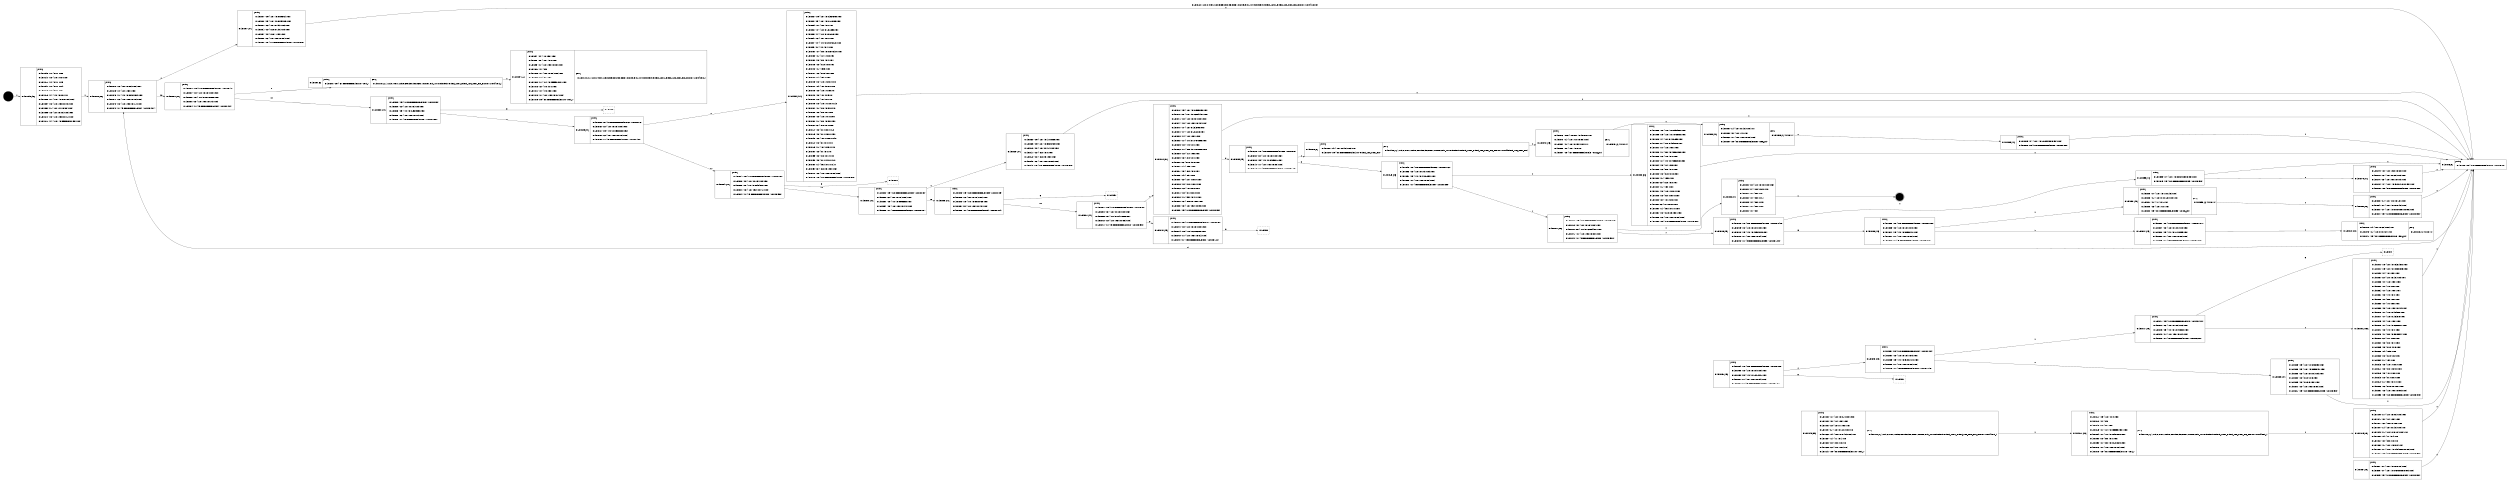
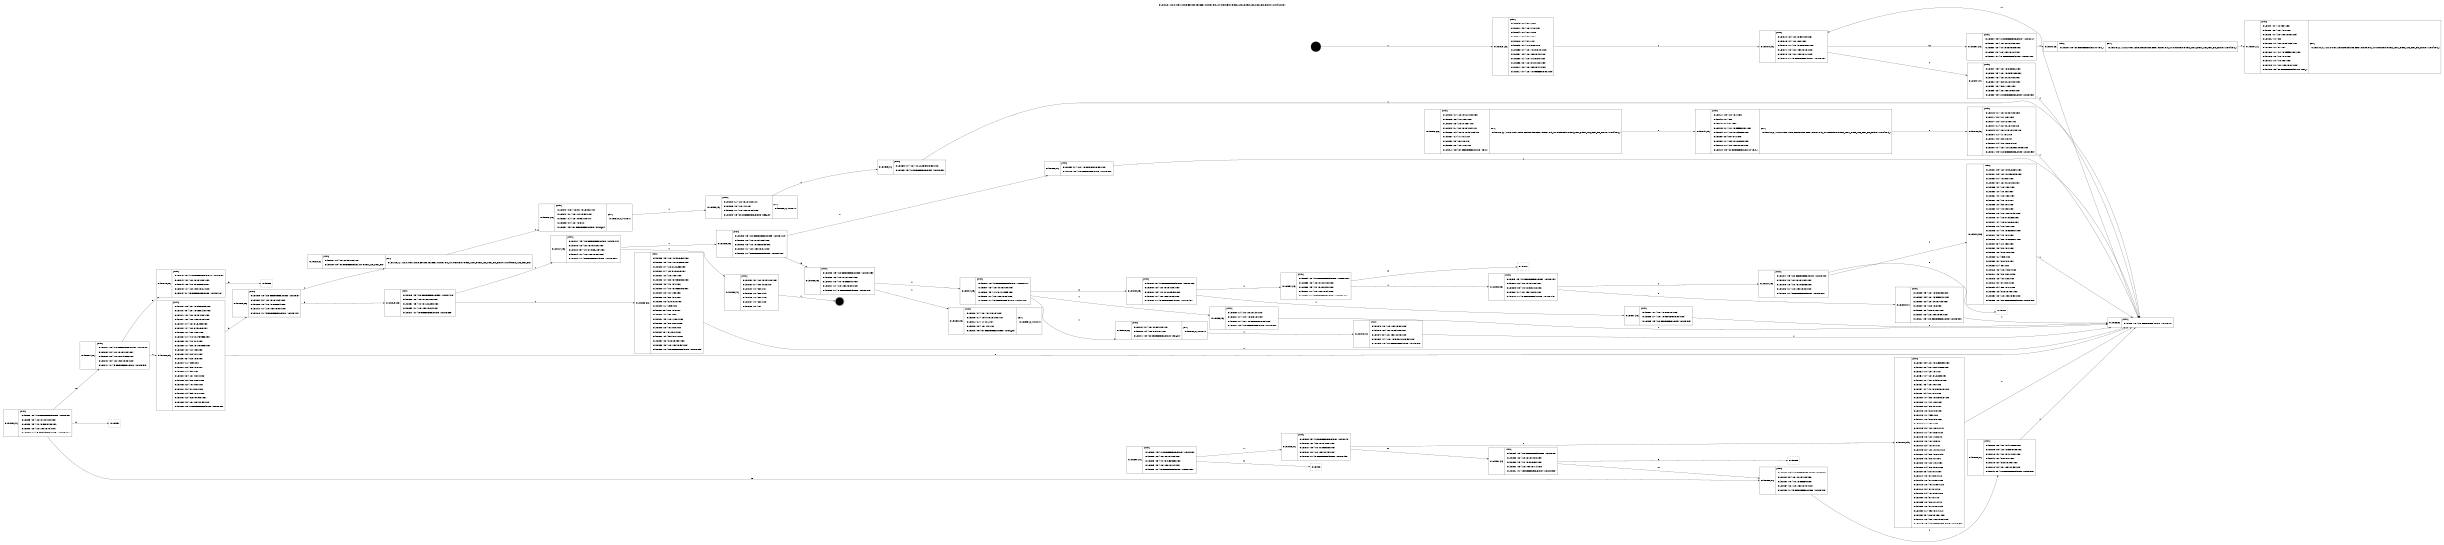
edge "0x401882 [22]" -> "0x401898 [22]": removed, label "12"
edge "0x401c5e [12]" -> "0x401a79 [21]": now "0x401a6c [13]" -> "0x401a79 [21]"
edge "0x4018da [22]" -> "0x4018f0 [22]": reversed
edge "0x401aa9 [23]" -> "0x401ac0 [23]": now "0x4019b2 [25]" -> "0x401ac0 [23]"
node "0x4019cb [25]": added
